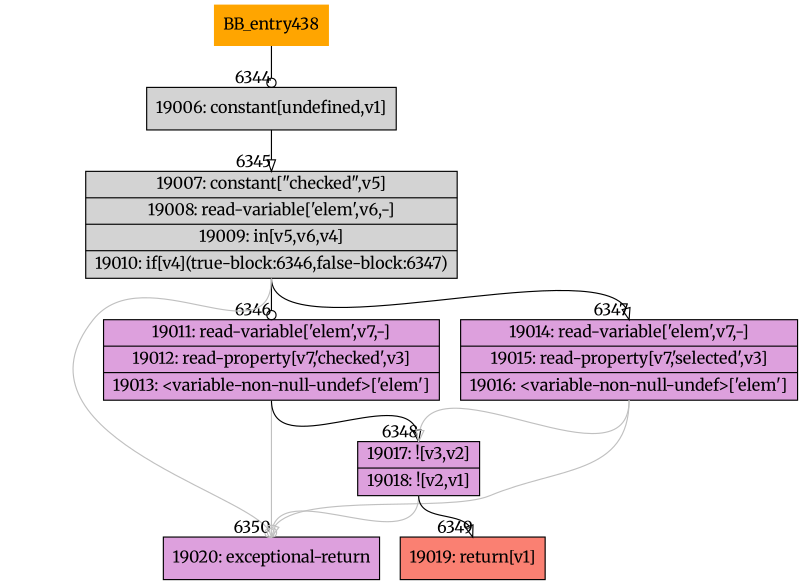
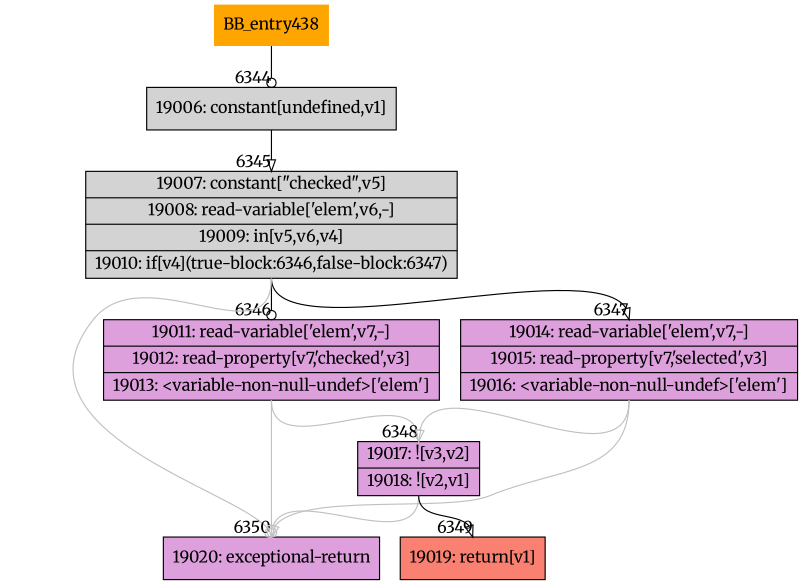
edge "19011: read-variable['elem',v7,-]" -> "19017: ![v3,v2]": color black -> gray
